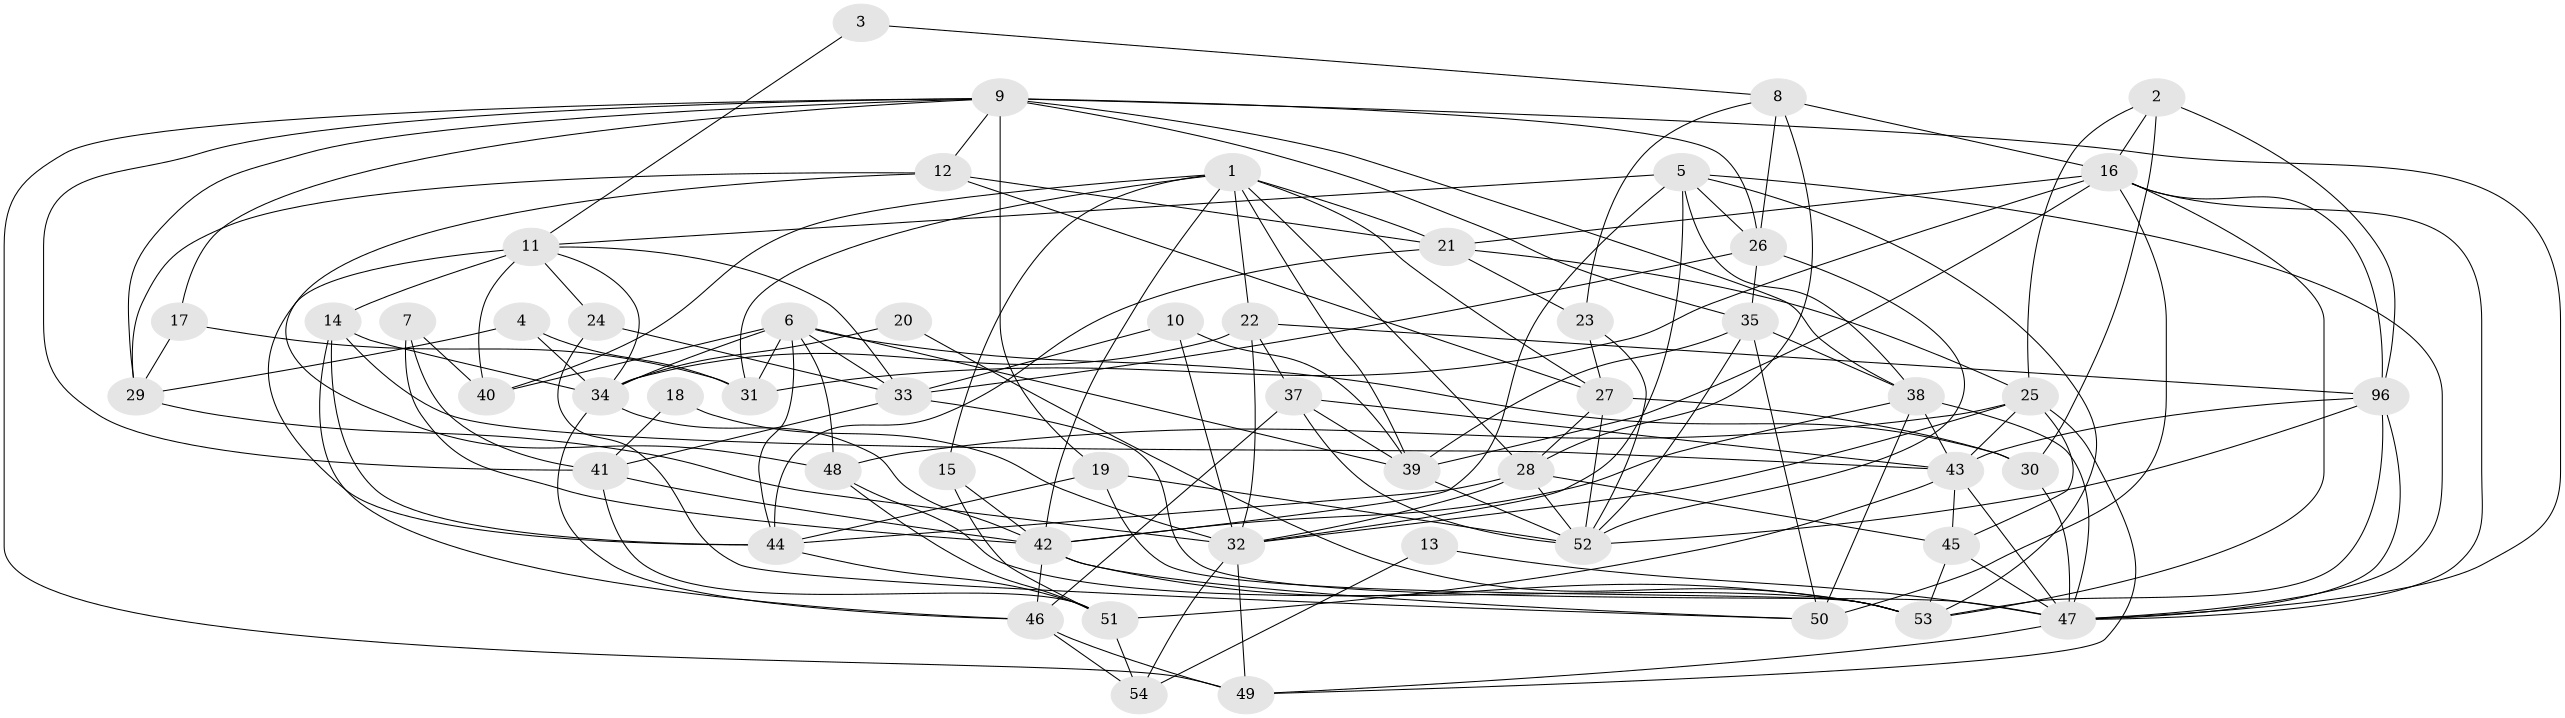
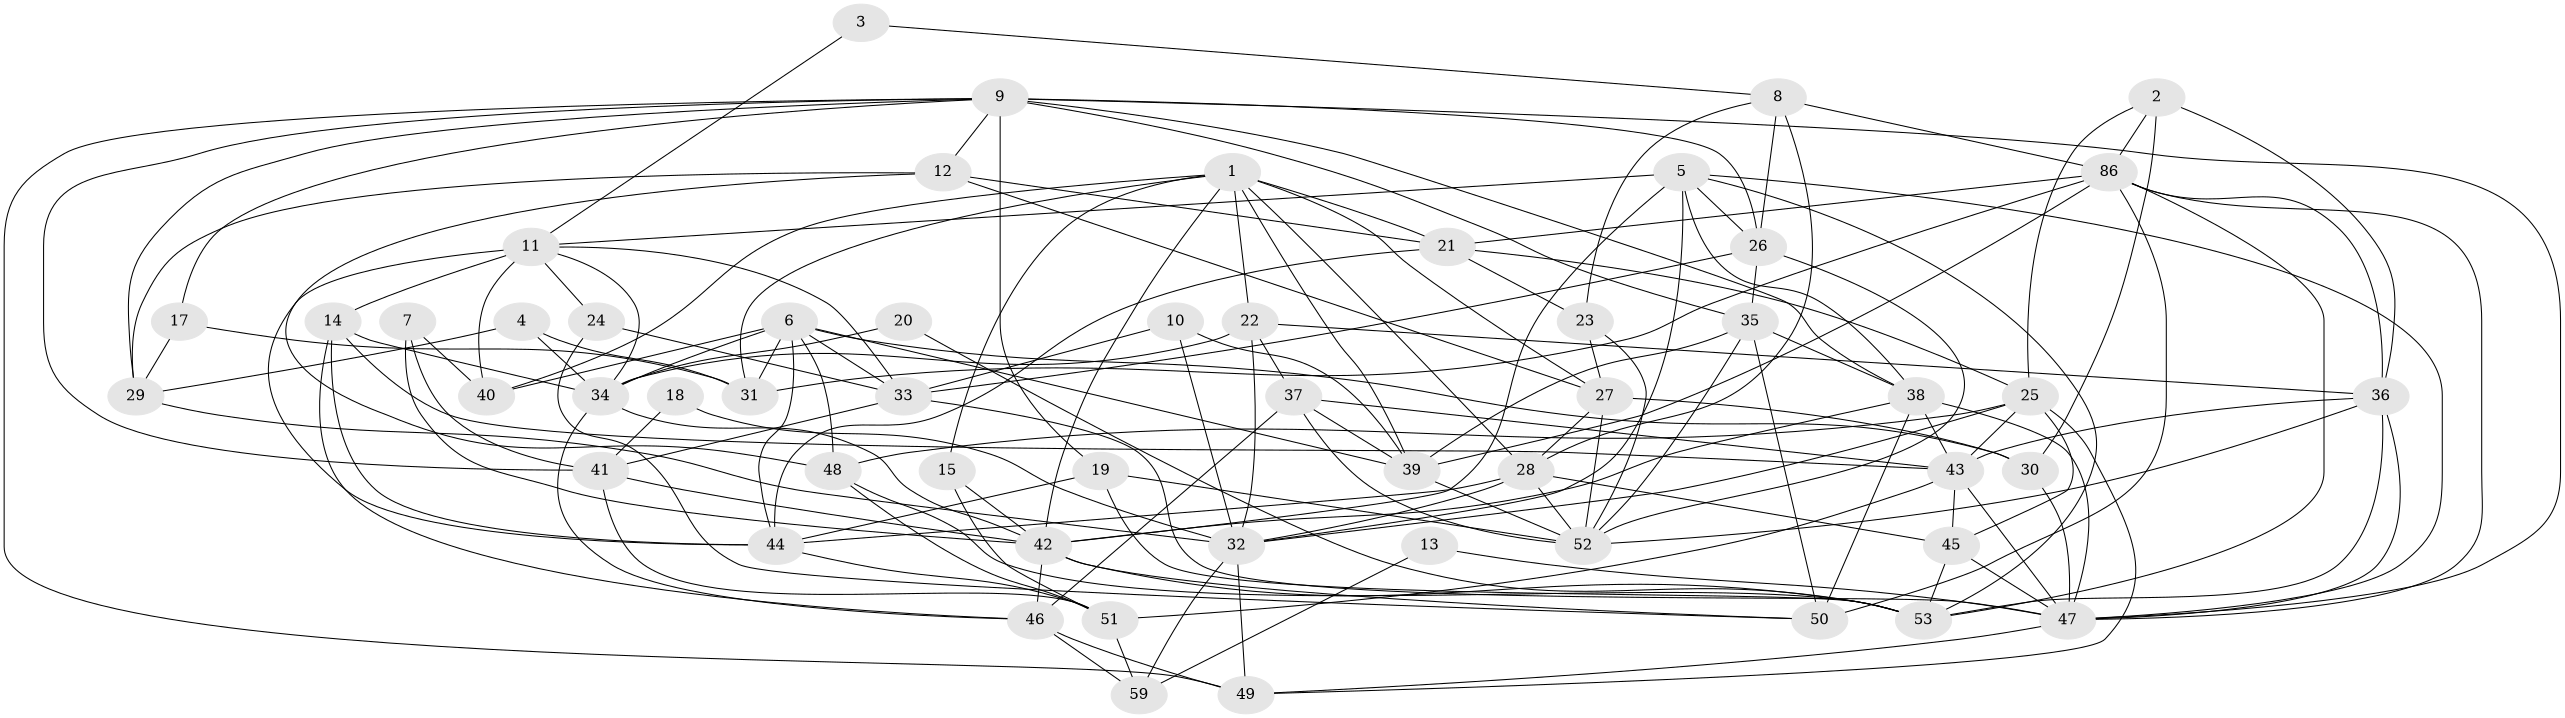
node "16": label "16" -> "86"
node "96": label "96" -> "36"
node "54": label "54" -> "59"
